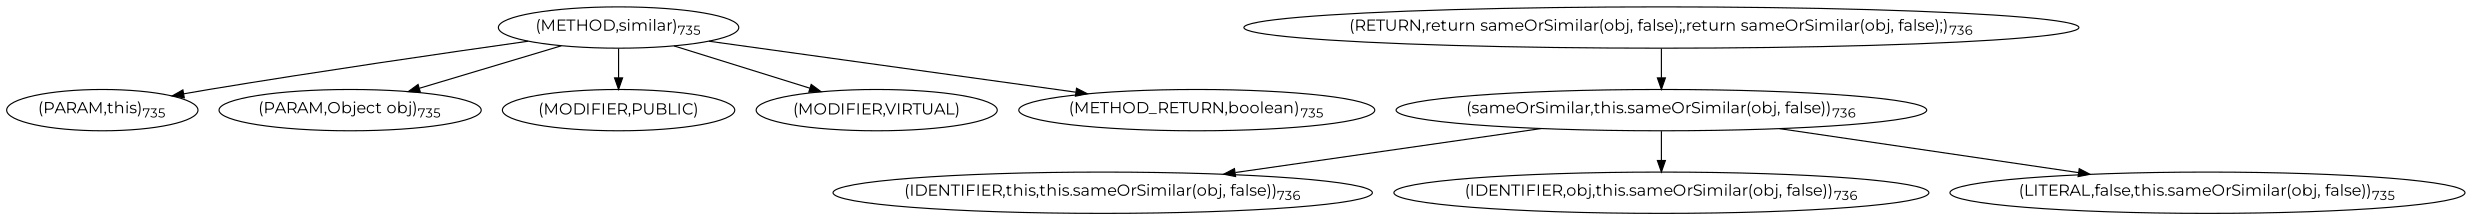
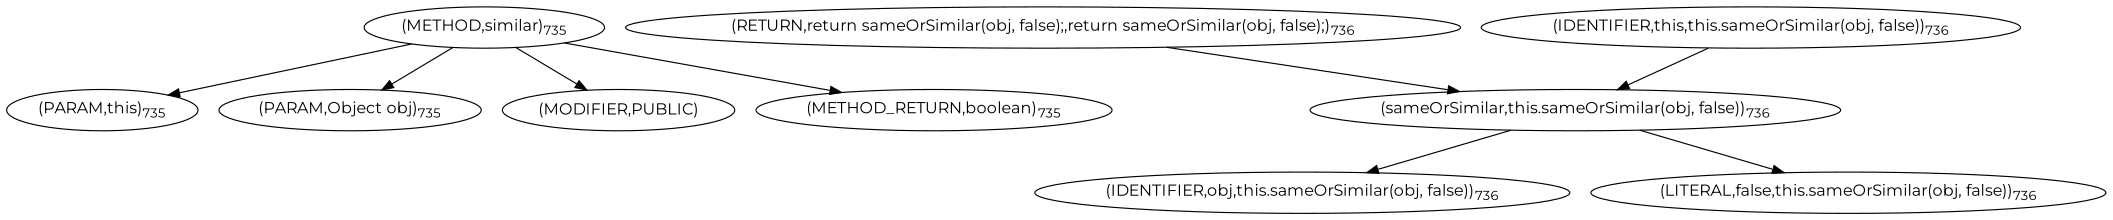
node "(MODIFIER,VIRTUAL)": removed
edge "(sameOrSimilar,this.sameOrSimilar(obj, false))" -> "(IDENTIFIER,this,this.sameOrSimilar(obj, false))": reversed
node "(LITERAL,false,this.sameOrSimilar(obj, false))": text "735" -> "736"
